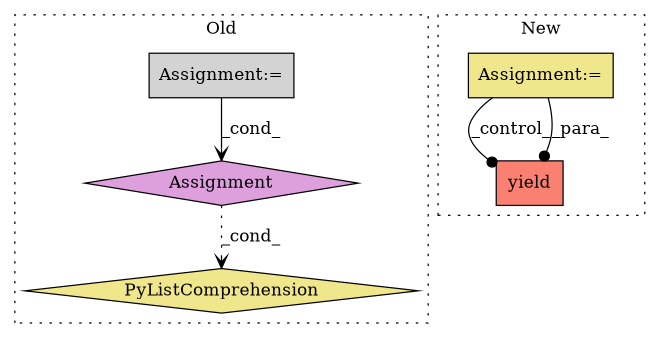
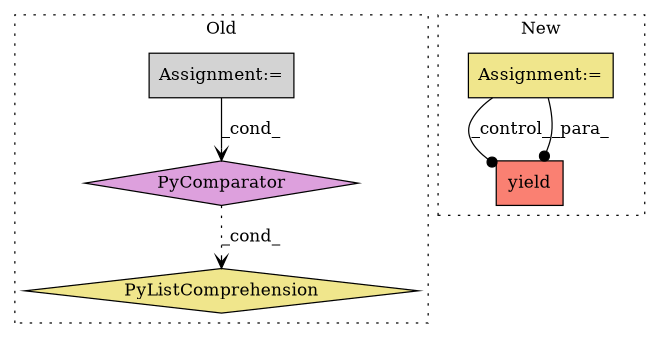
node "Assignment": label "Assignment" -> "PyComparator"
